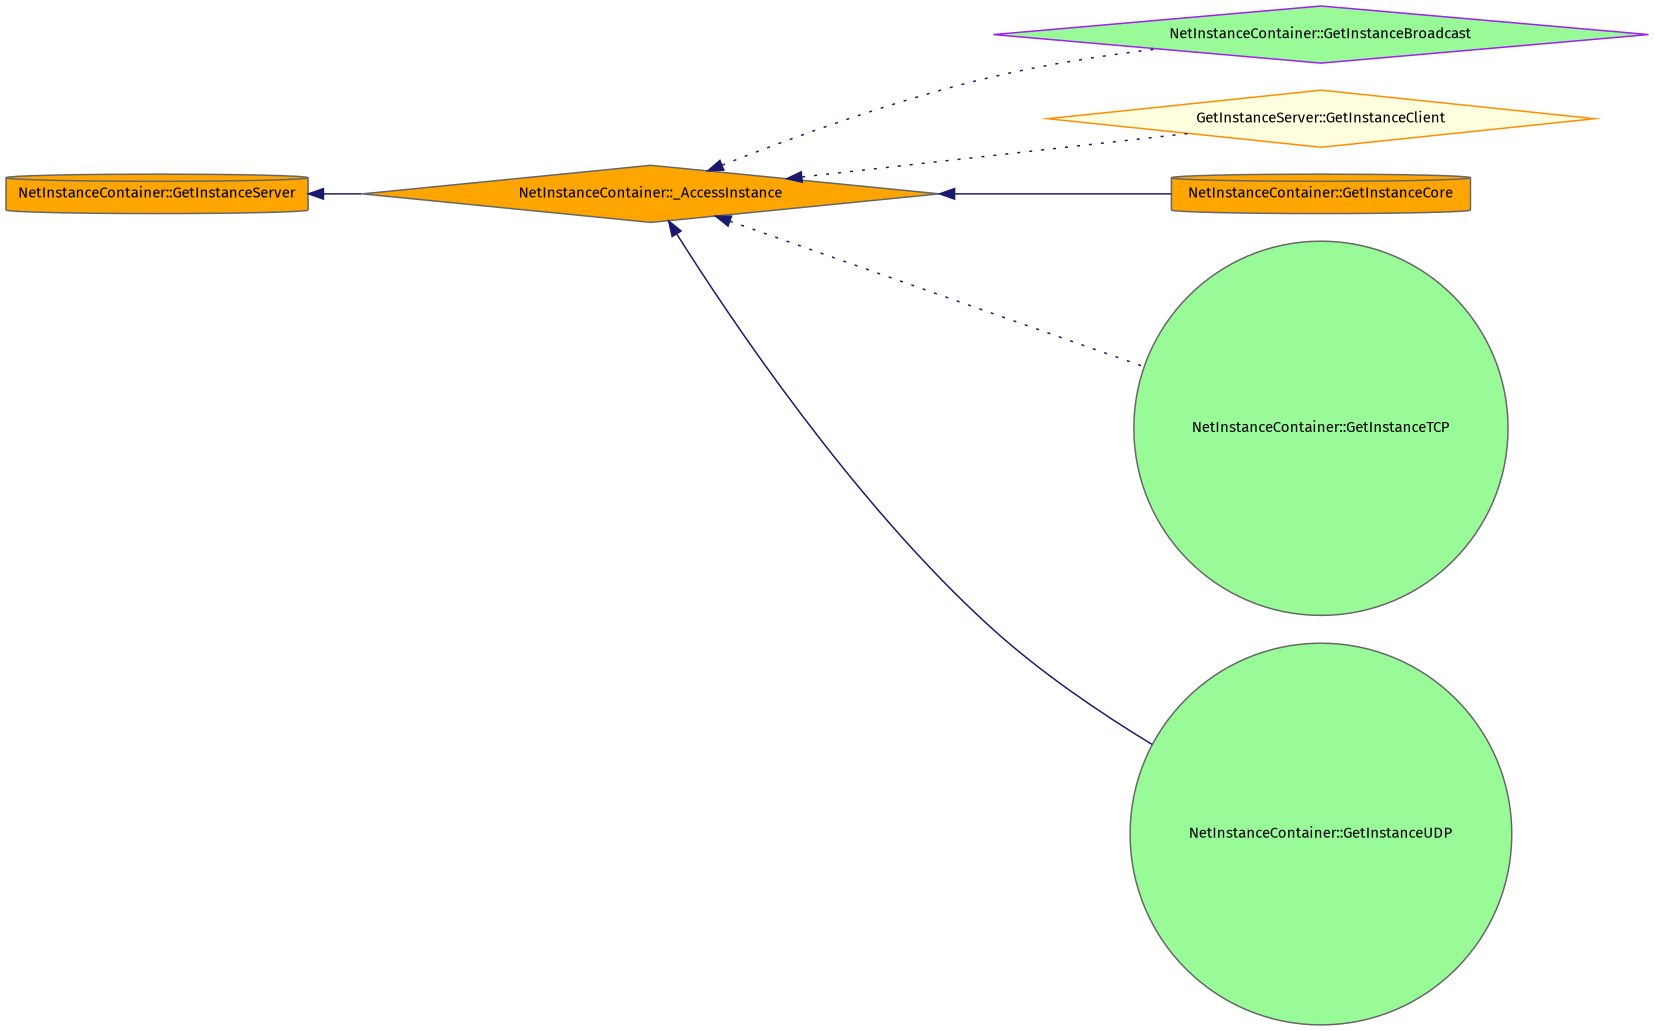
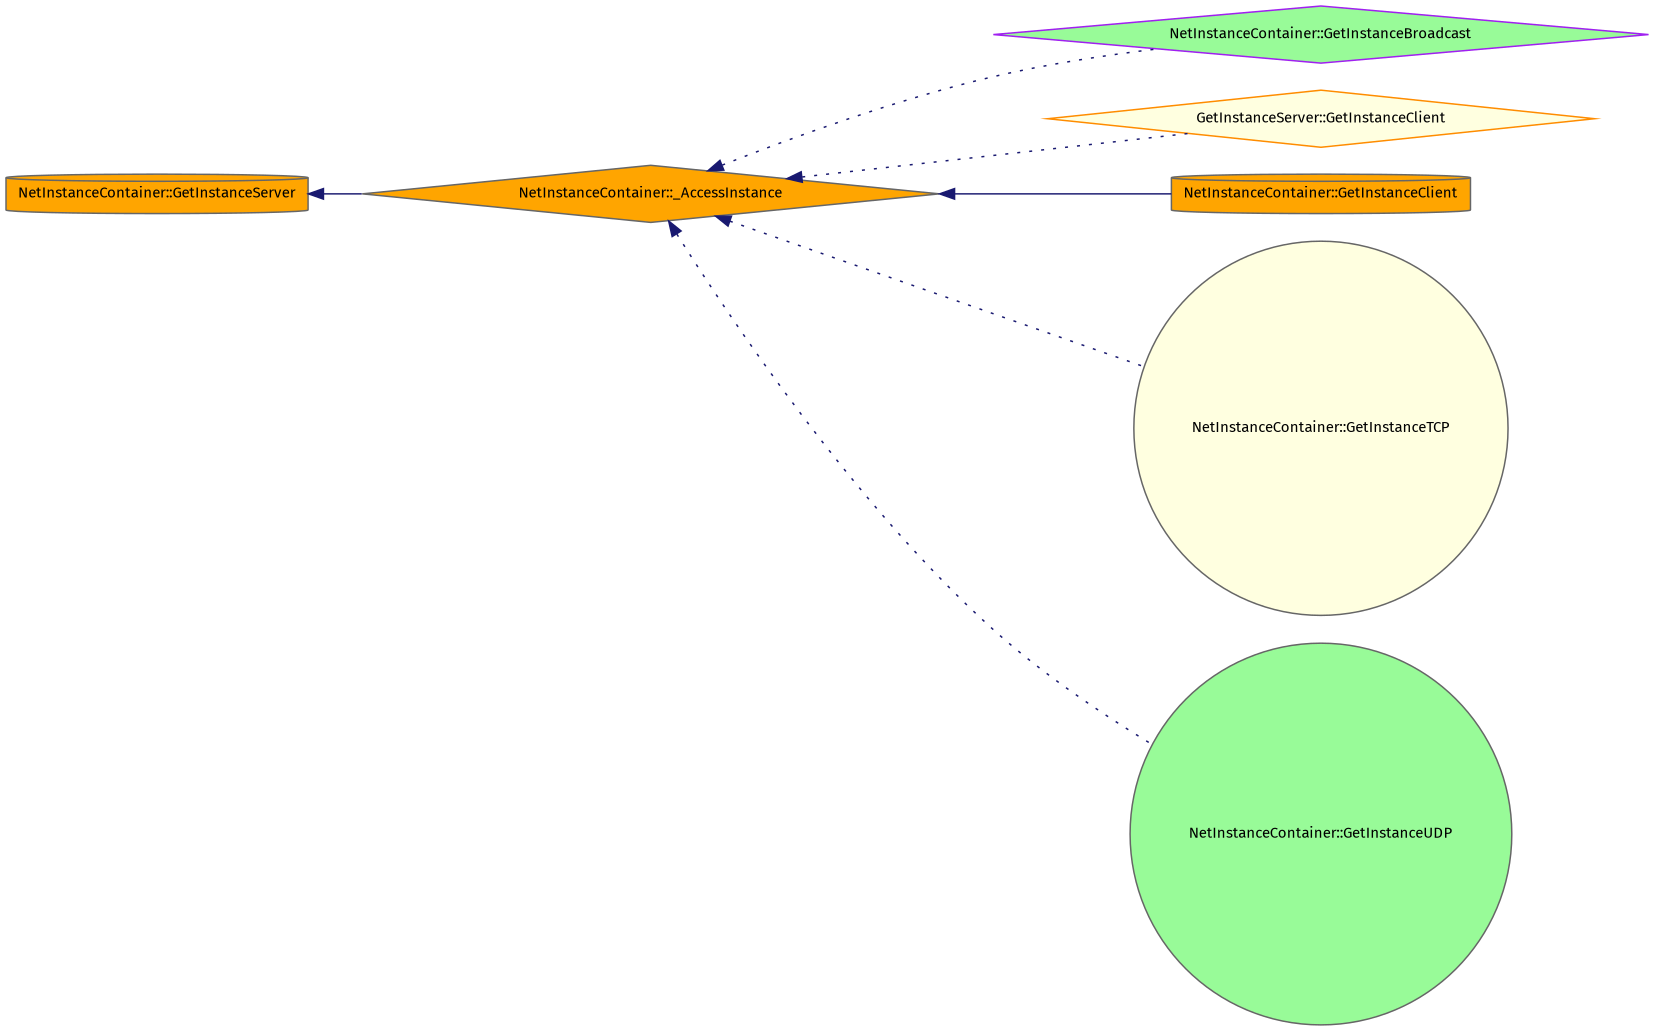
node "NetInstanceContainer::GetInstanceCore": label "NetInstanceContainer::GetInstanceCore" -> "NetInstanceContainer::GetInstanceClient"
node "NetInstanceContainer::GetInstanceTCP": fillcolor palegreen -> lightyellow
edge "NetInstanceContainer::GetInstanceUDP" -> "NetInstanceContainer::_AccessInstance": style solid -> dotted
